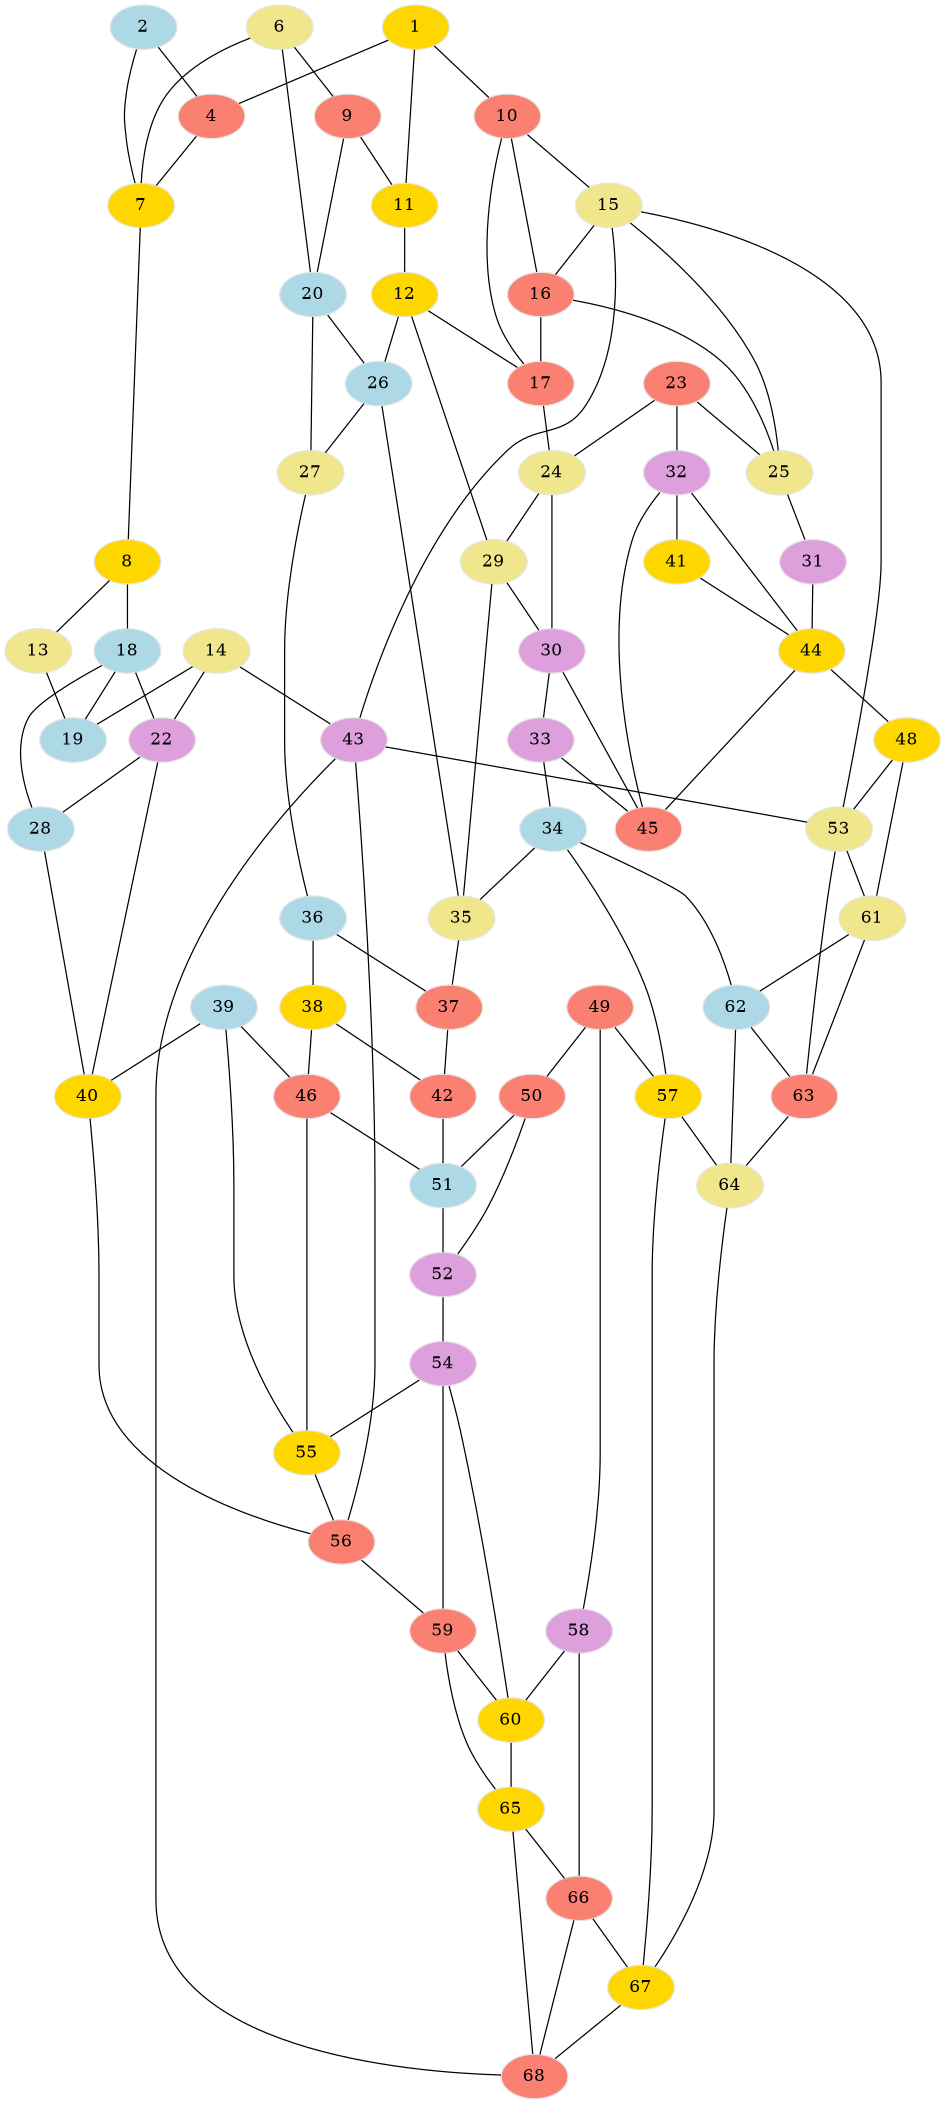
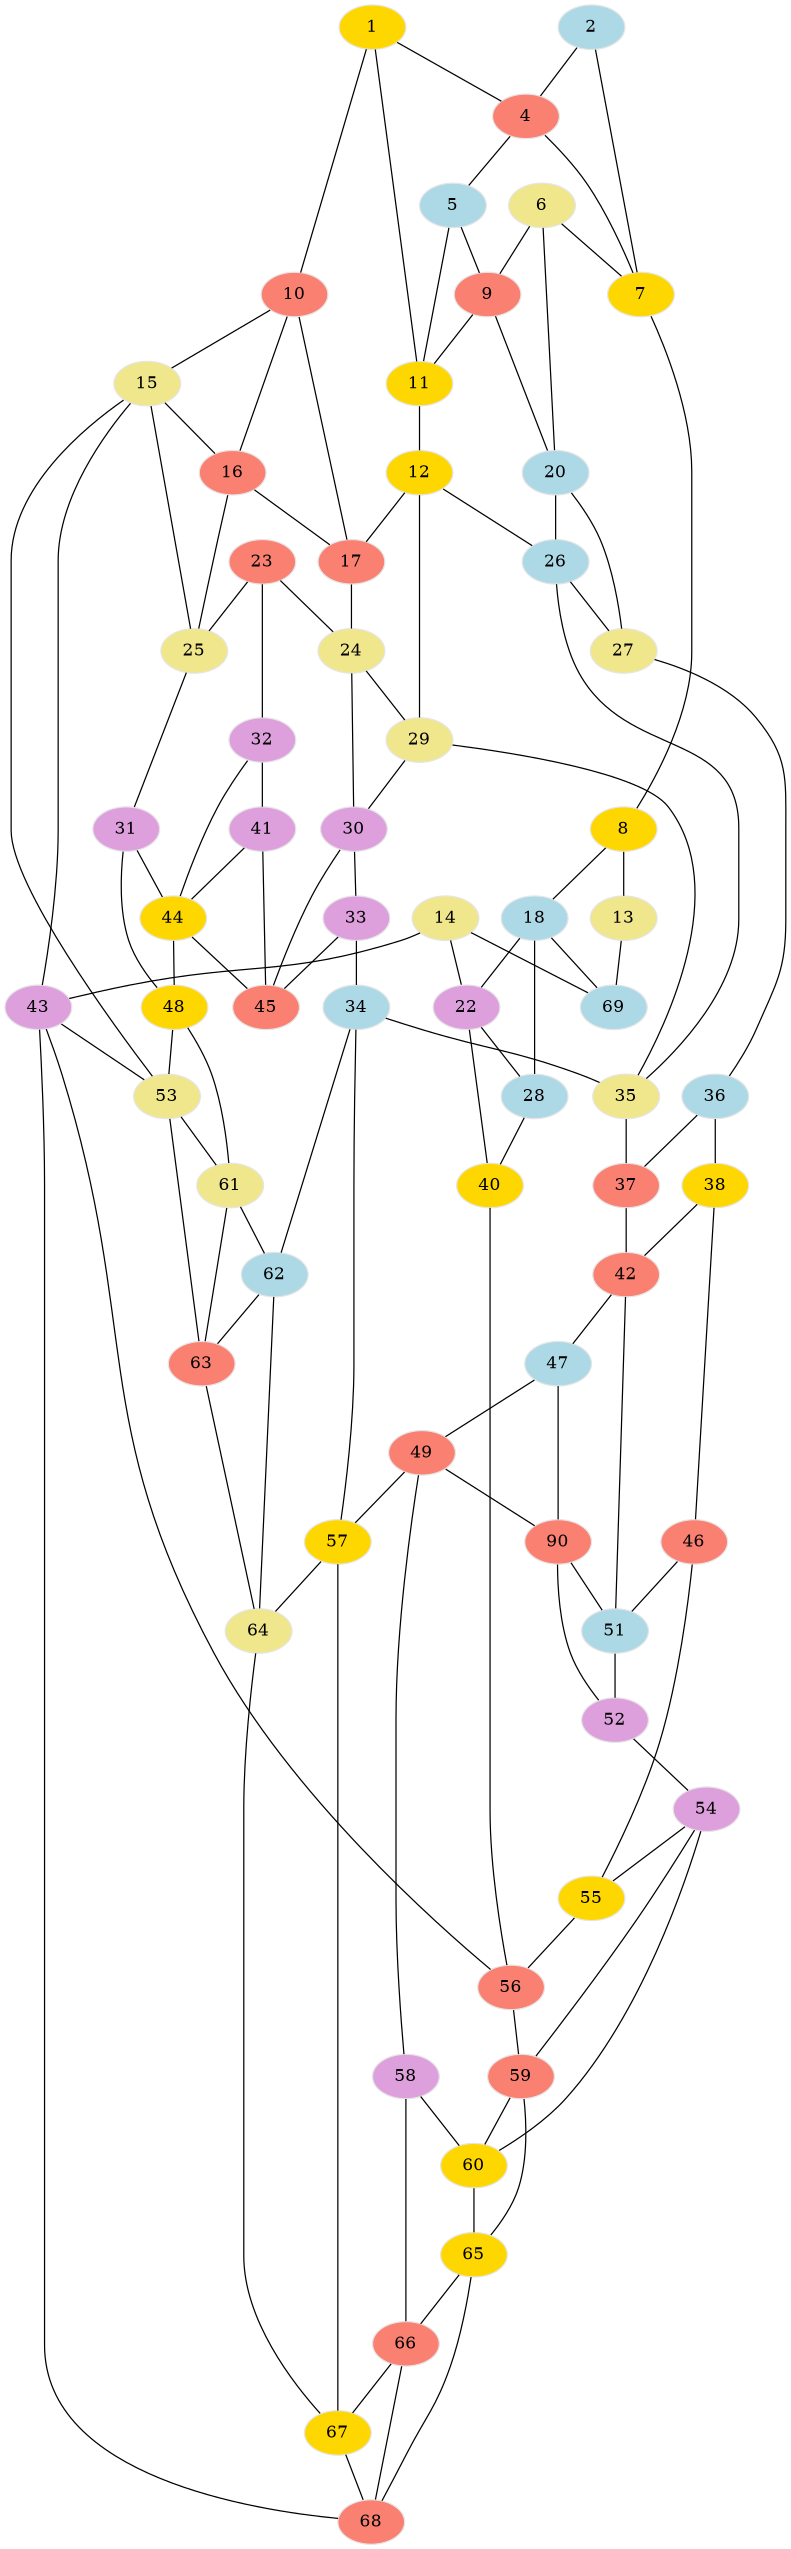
node "5": added
node "41": fillcolor gold -> plum
edge "32" -- "45": now "41" -- "45"
node "19": label "19" -> "69"
edge "31" -- "48": added
node "39": removed
node "50": label "50" -> "90"
node "47": added
